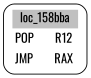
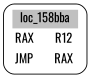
node "loc_158bba": text "POP        R12" -> "RAX        R12"
